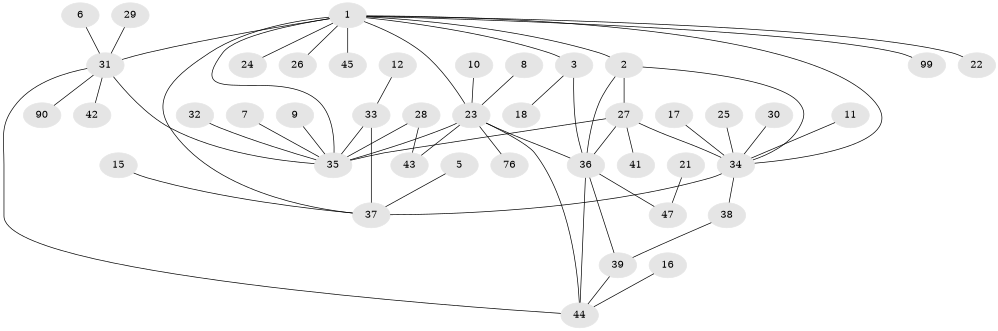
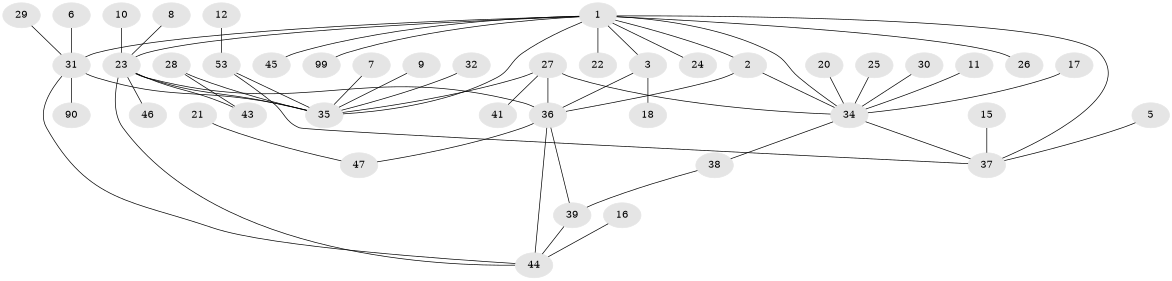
node "20": added
edge "2" -- "27": removed
node "42": removed
node "33": label "33" -> "53"
node "76": label "76" -> "46"
